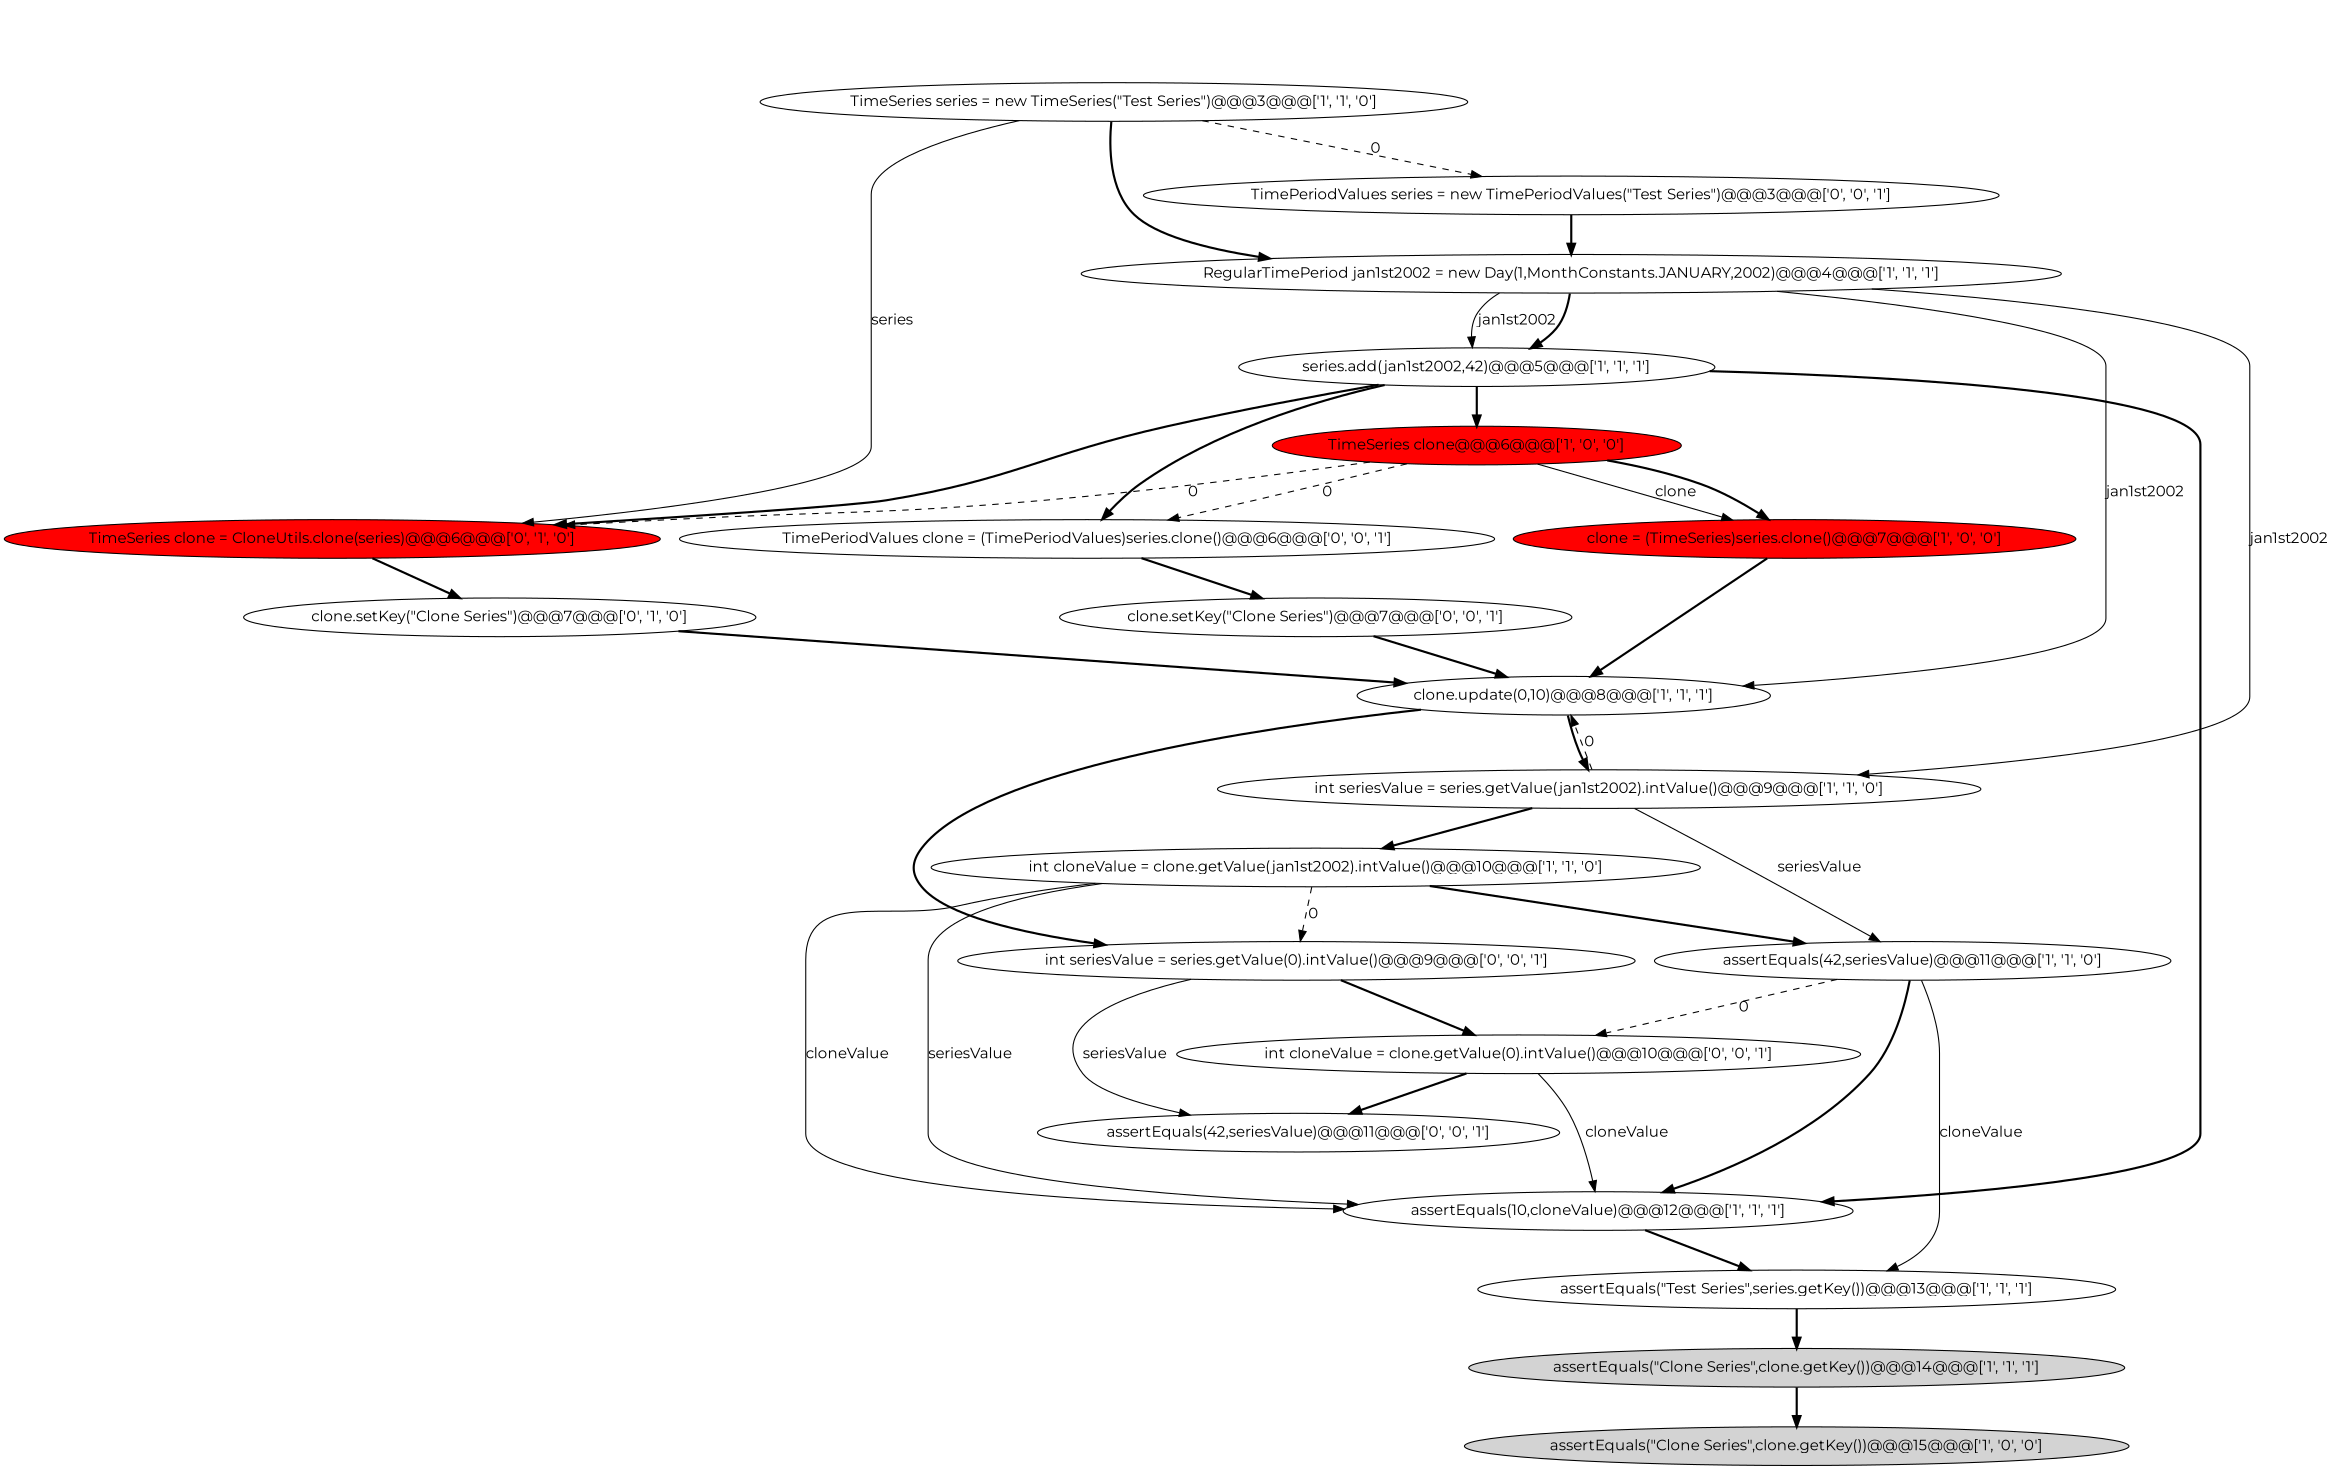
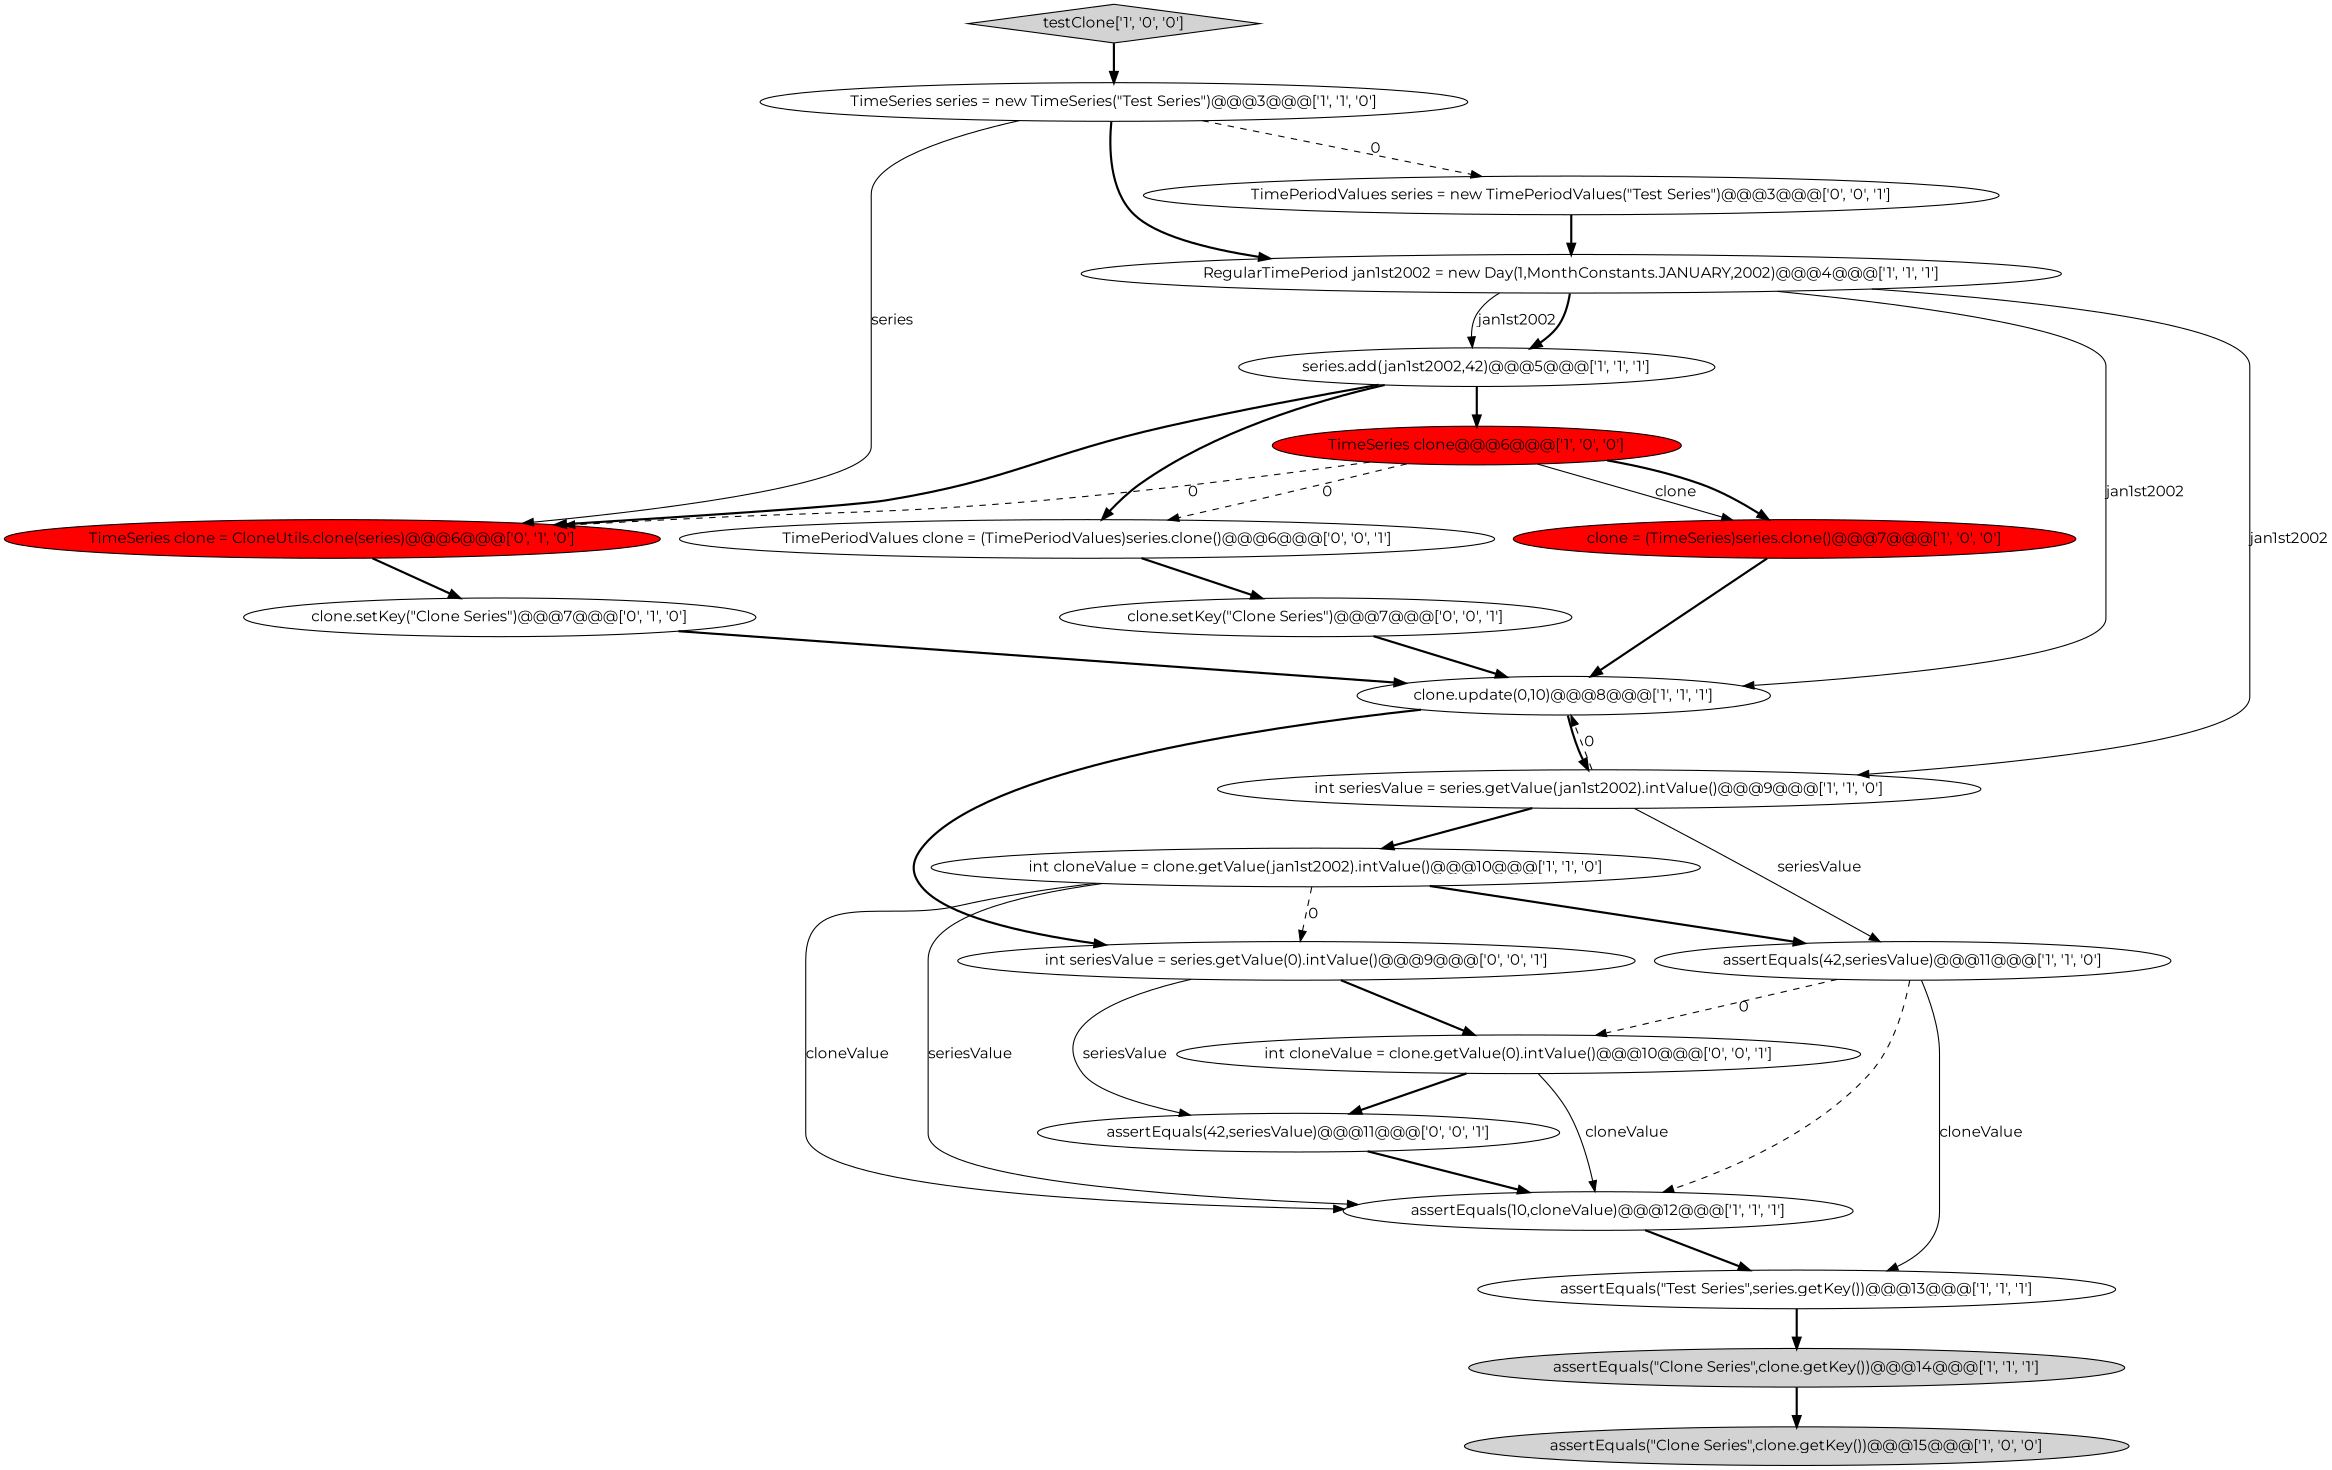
node "testClone['1', '0', '0']": added
edge "series.add(jan1st2002,42)@@@5@@@['1', '1', '1']" -> "assertEquals(10,cloneValue)@@@12@@@['1', '1', '1']": now "assertEquals(42,seriesValue)@@@11@@@['0', '0', '1']" -> "assertEquals(10,cloneValue)@@@12@@@['1', '1', '1']"
edge "assertEquals(42,seriesValue)@@@11@@@['1', '1', '0']" -> "assertEquals(10,cloneValue)@@@12@@@['1', '1', '1']": style bold -> dashed
